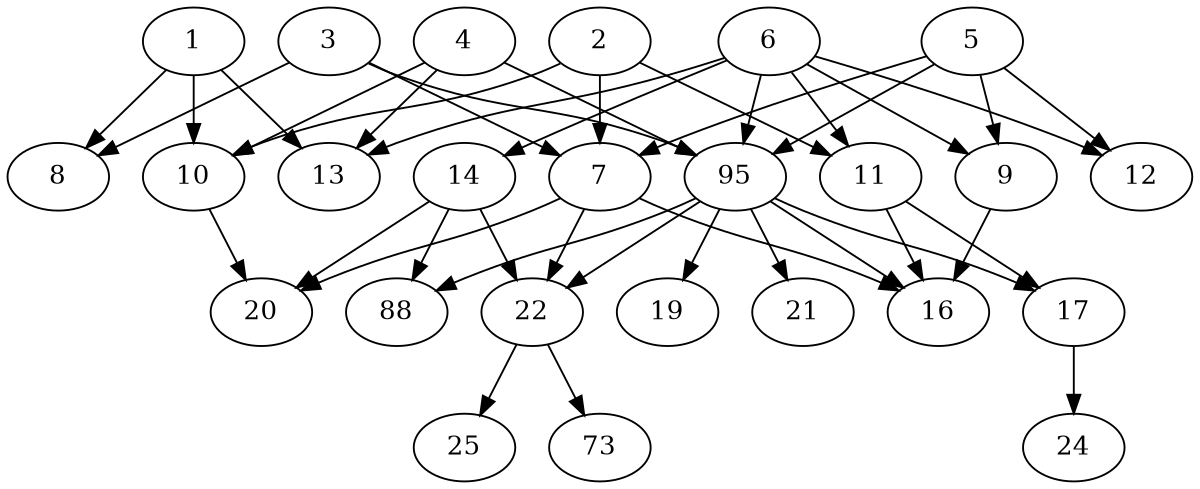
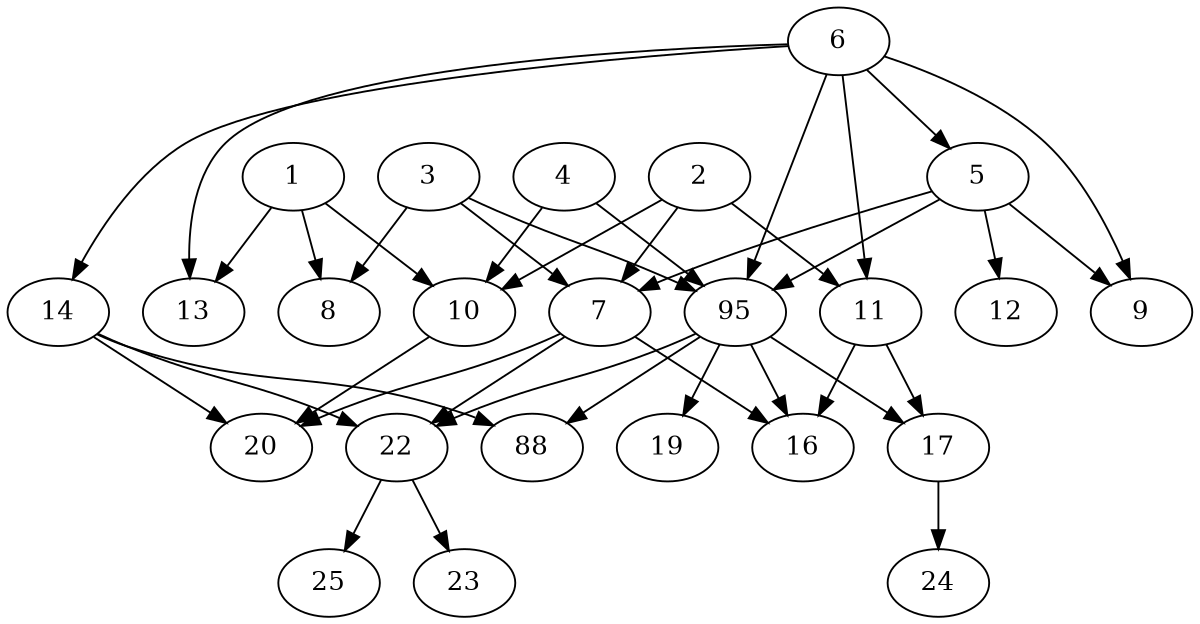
edge "6" -> "12": now "6" -> "5"
edge "4" -> "13": removed
edge "9" -> "16": removed
node "21": removed
node "73": label "73" -> "23"
